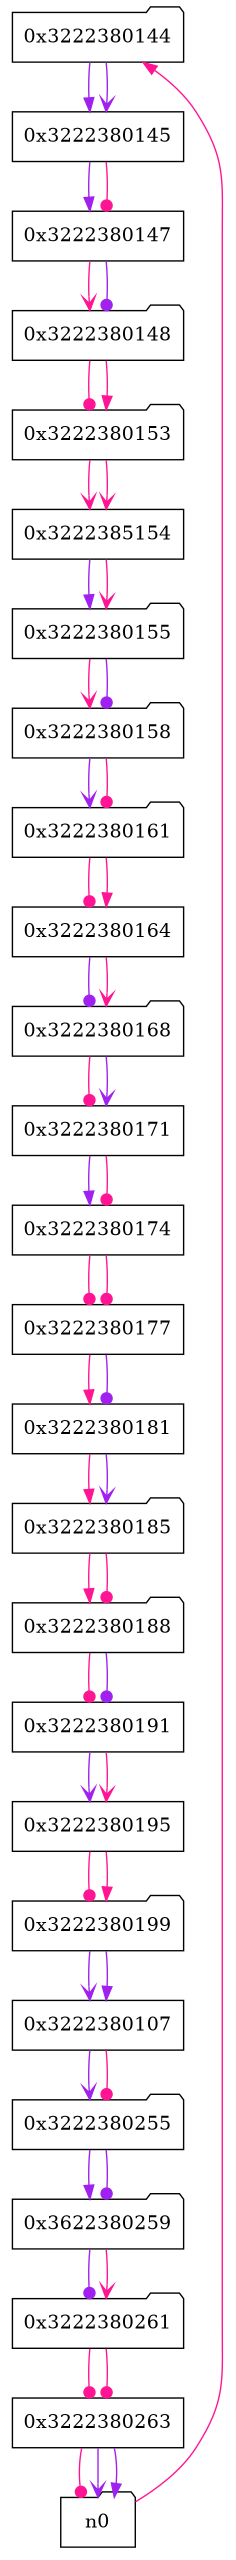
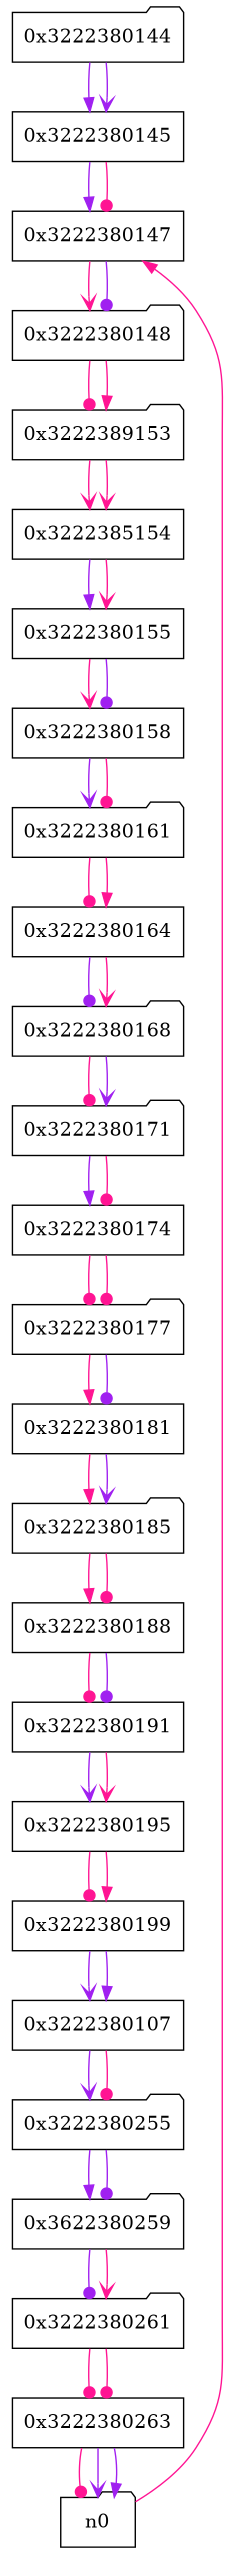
node "0x3222380153": label "0x3222380153" -> "0x3222389153"
node "0x3222380155": shape folder -> box
node "0x3222380158": shape folder -> box
node "0x3222380171": shape box -> folder
edge "n0" -> "0x3222380144": now "n0" -> "0x3222380147"
node "0x3222380177": shape box -> folder
node "0x3222380188": shape folder -> box
node "0x3222380199": shape folder -> box
